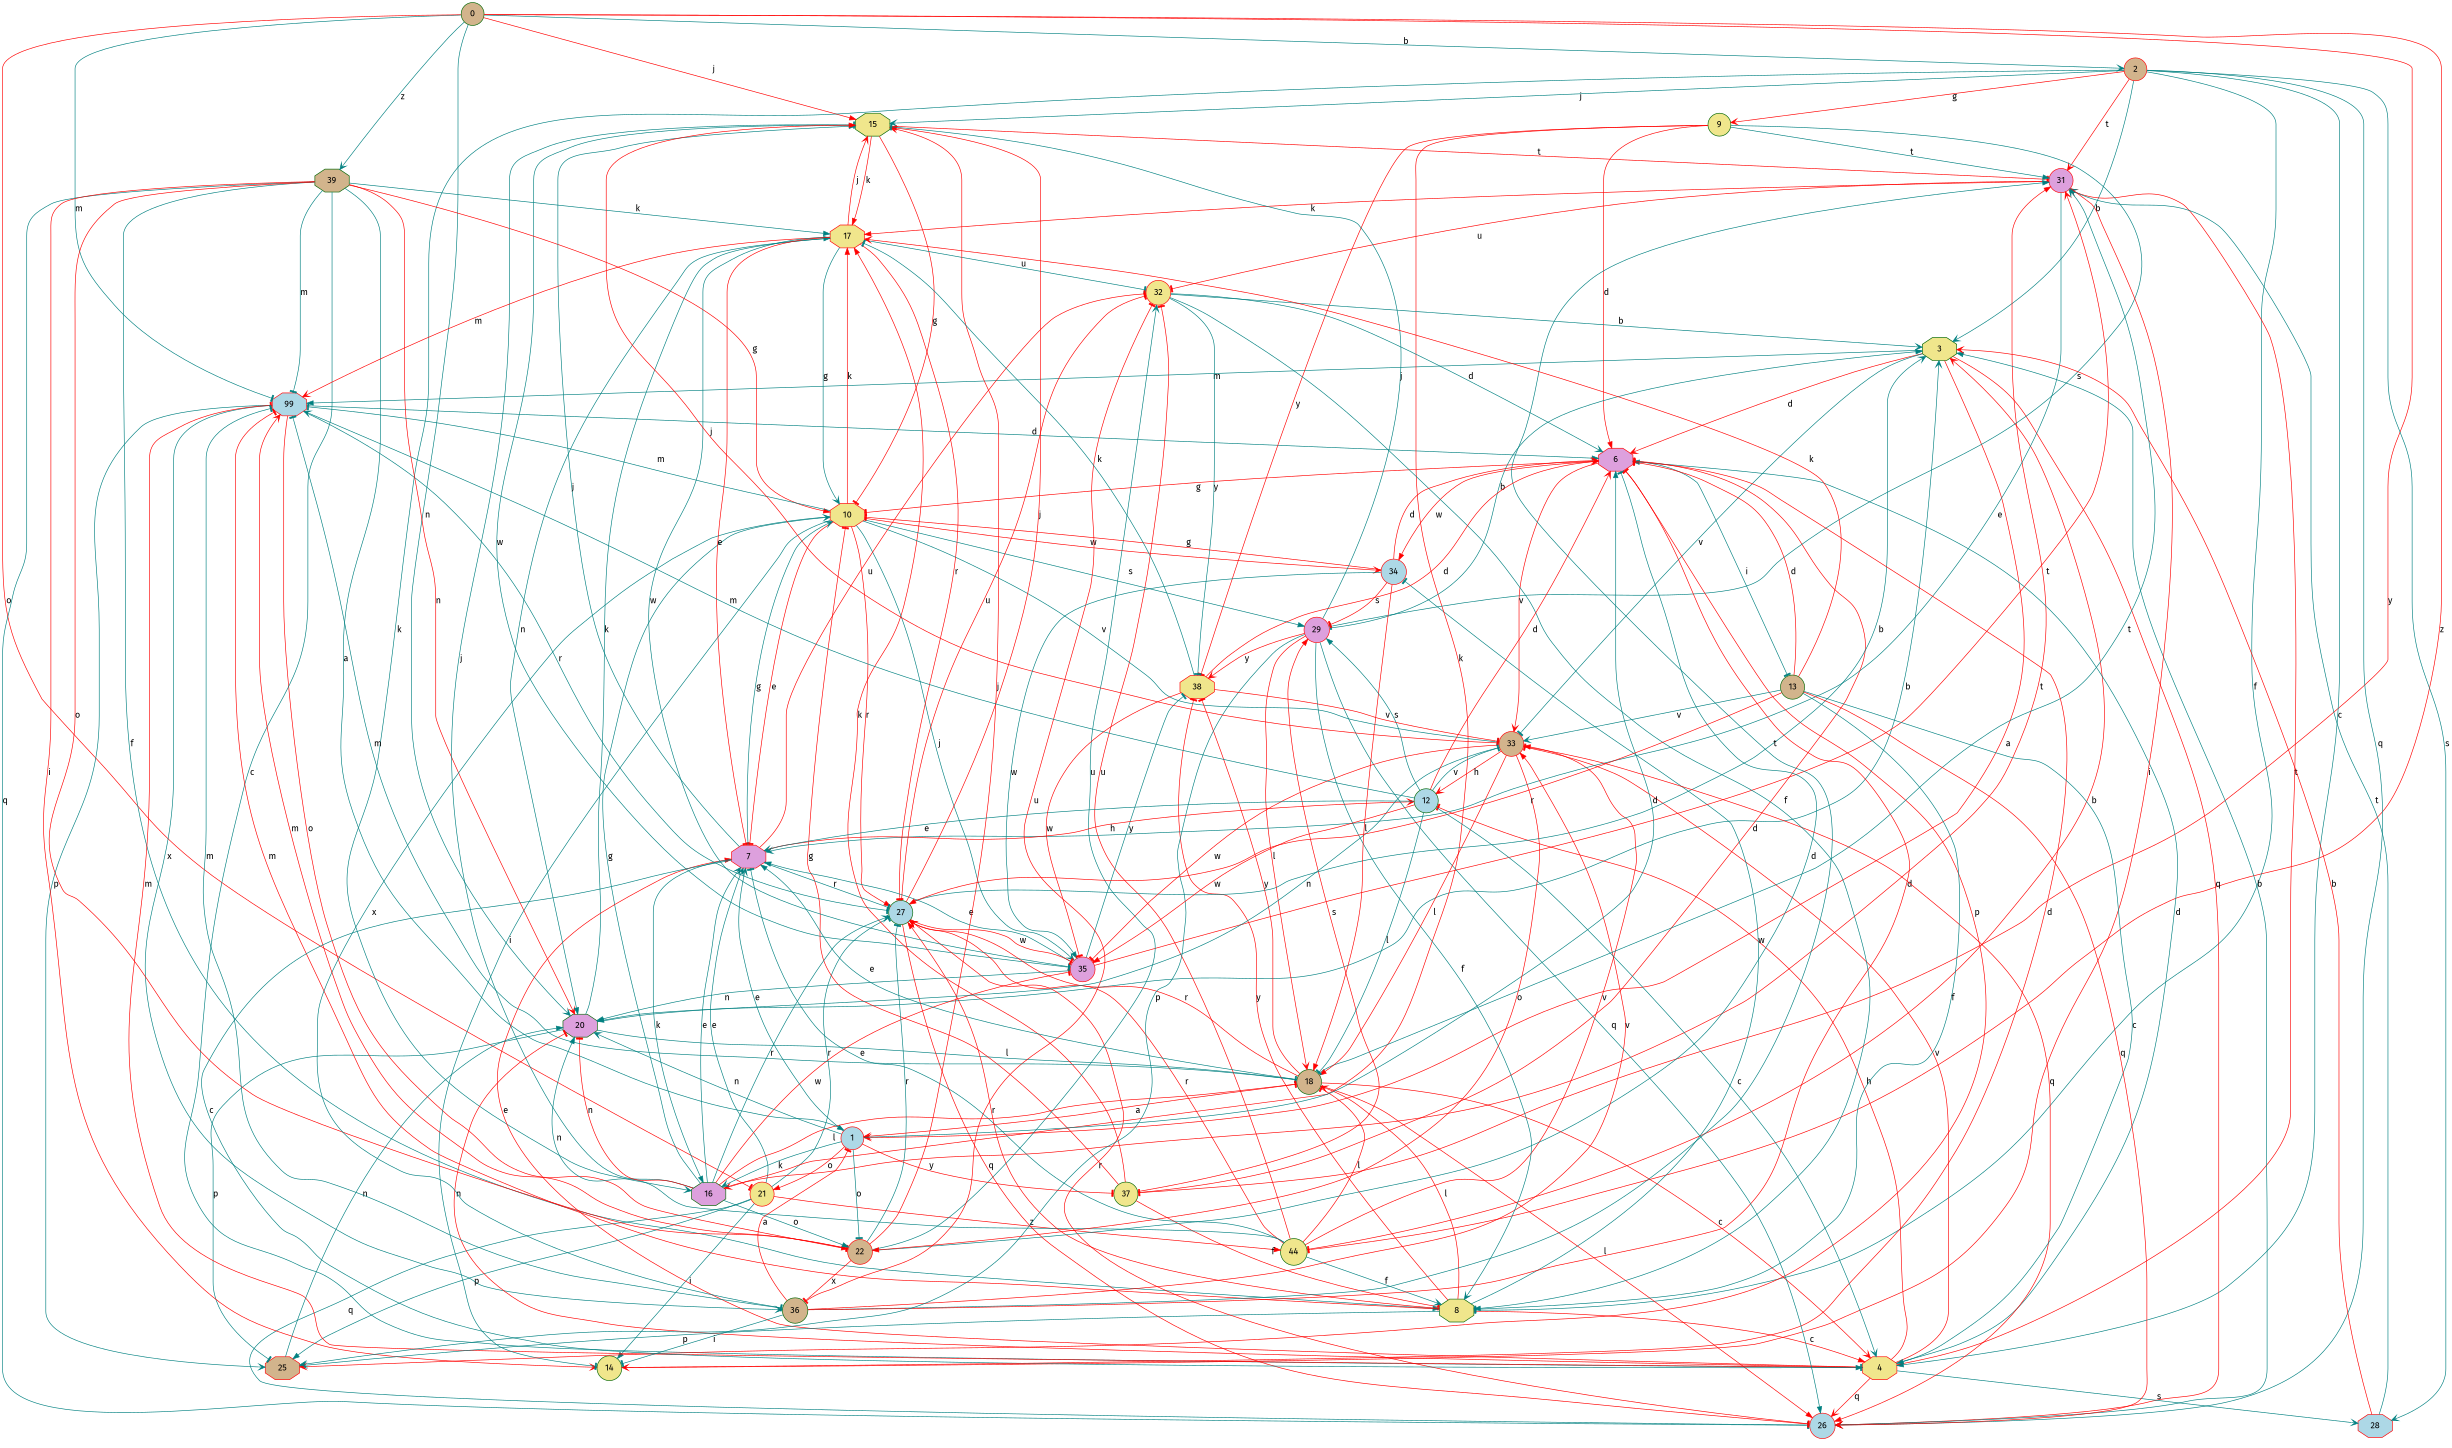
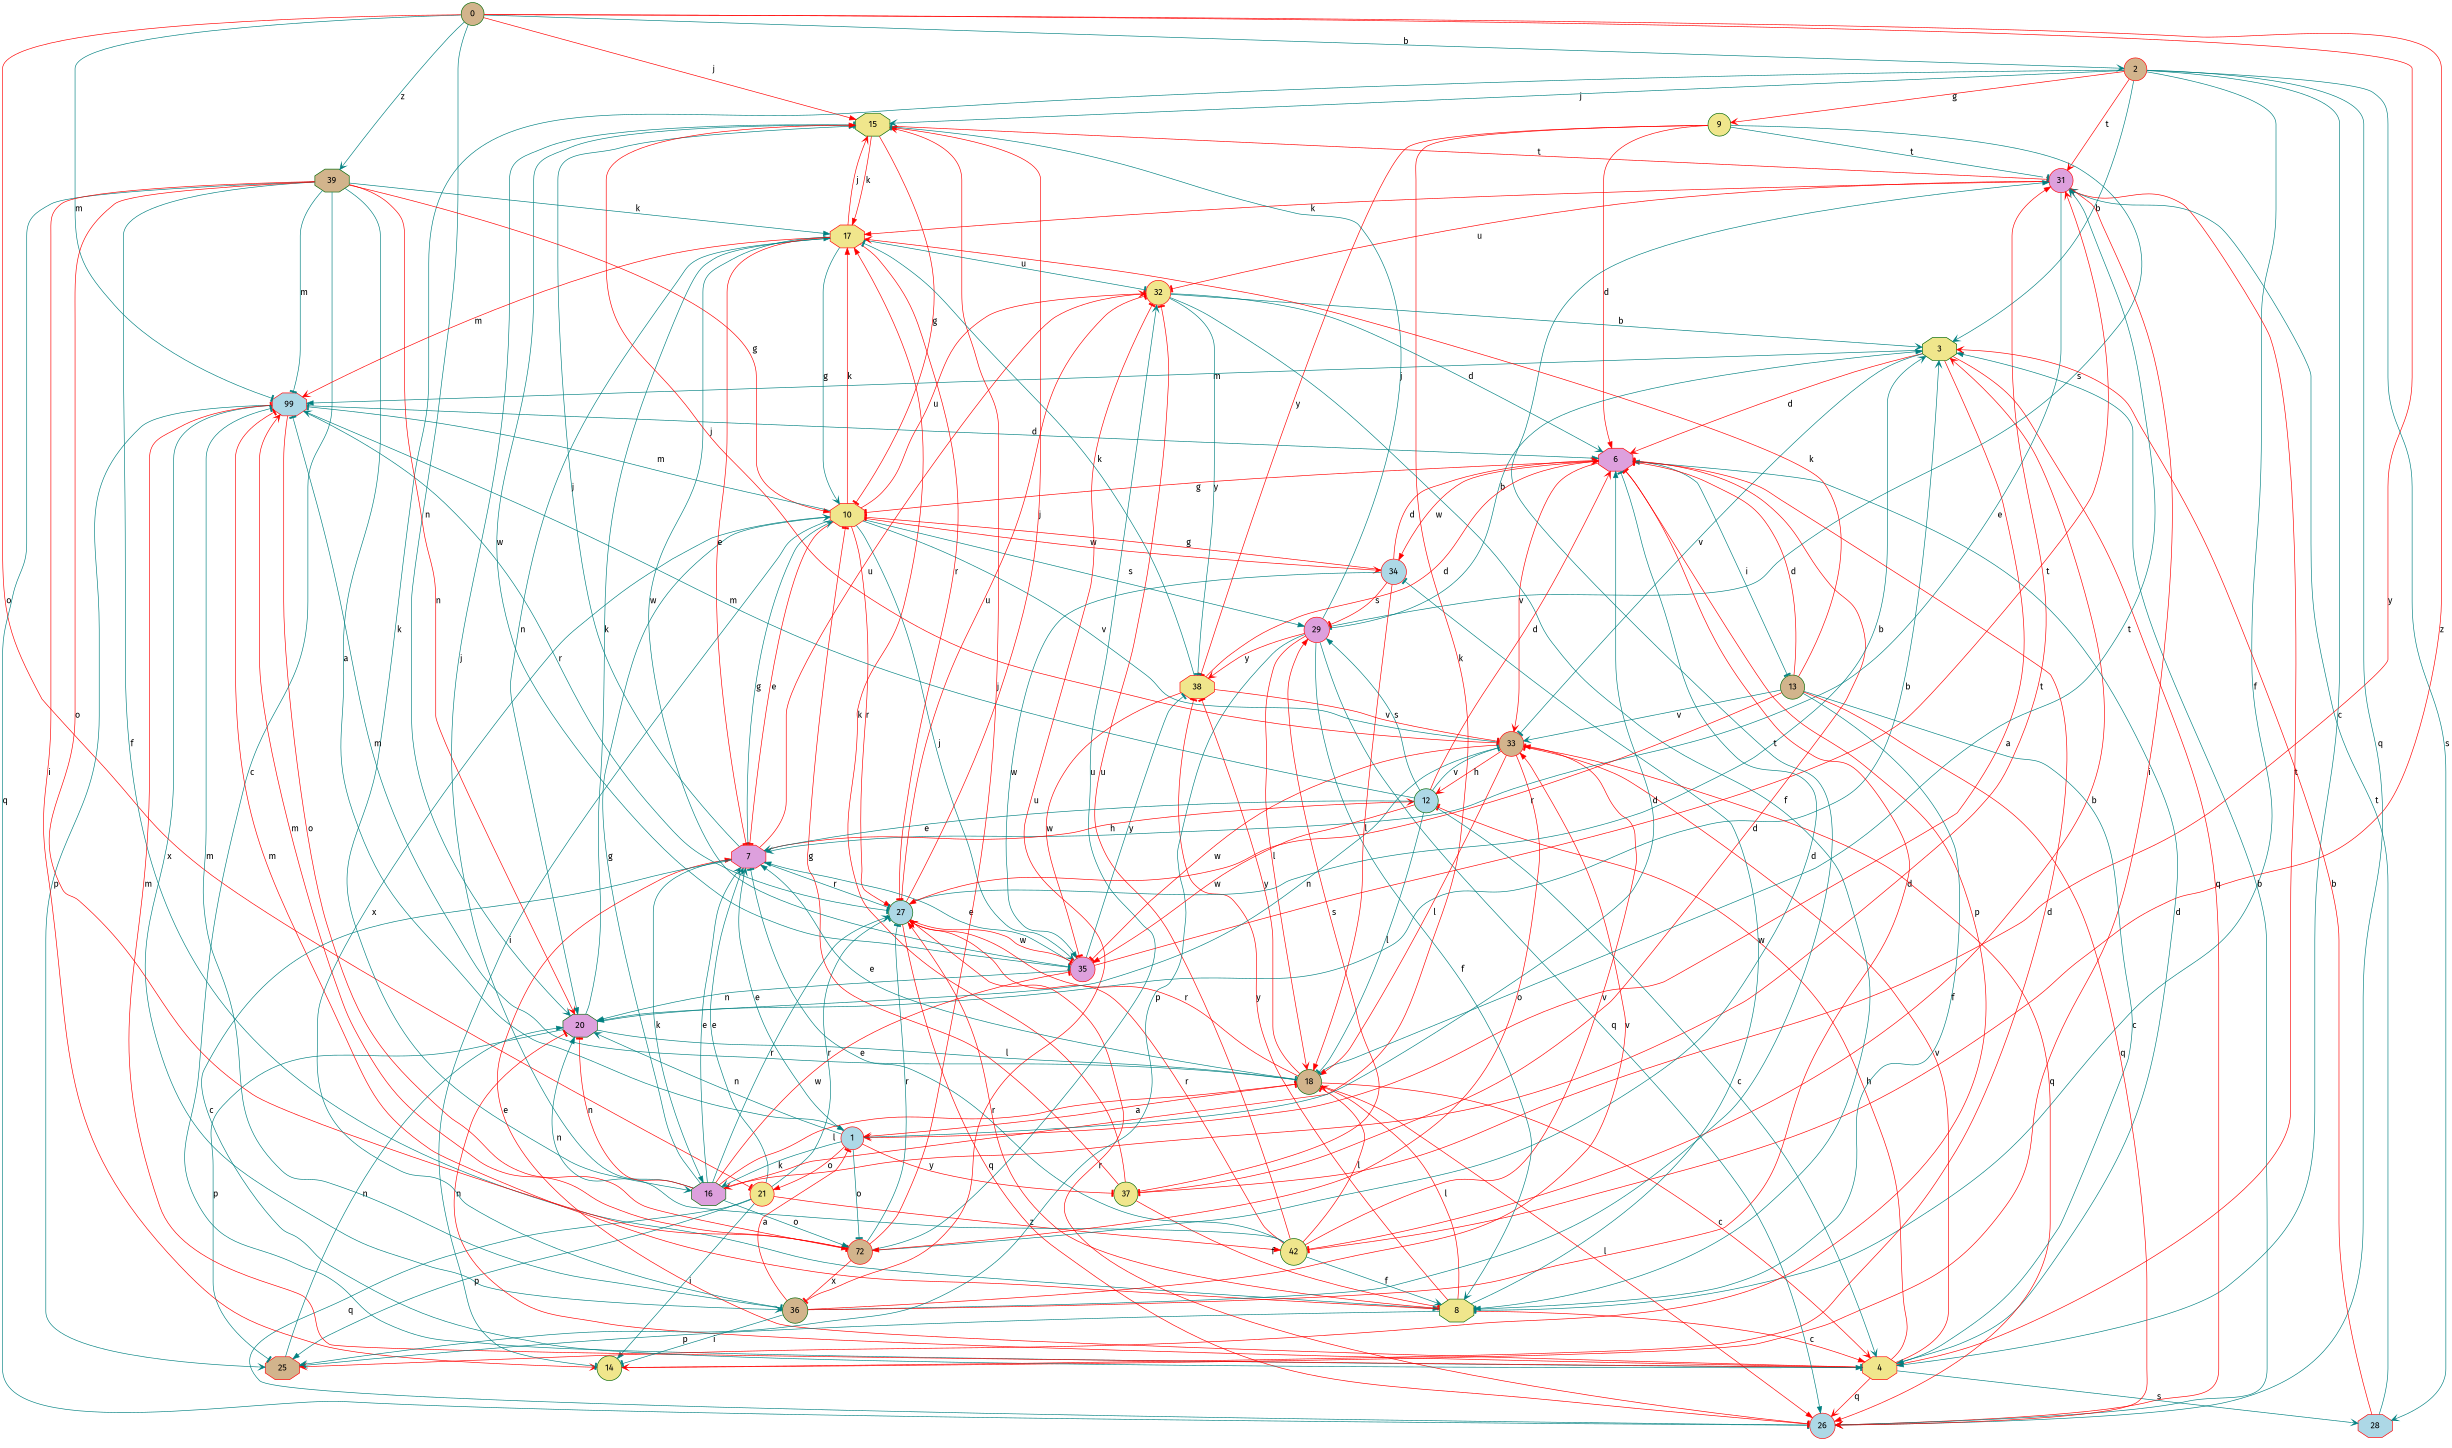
edge "9" -> "31": arrowhead normal -> tee
edge "10" -> "32": added, label "u"
node "22": label "22" -> "72"
node "44": label "44" -> "42"
